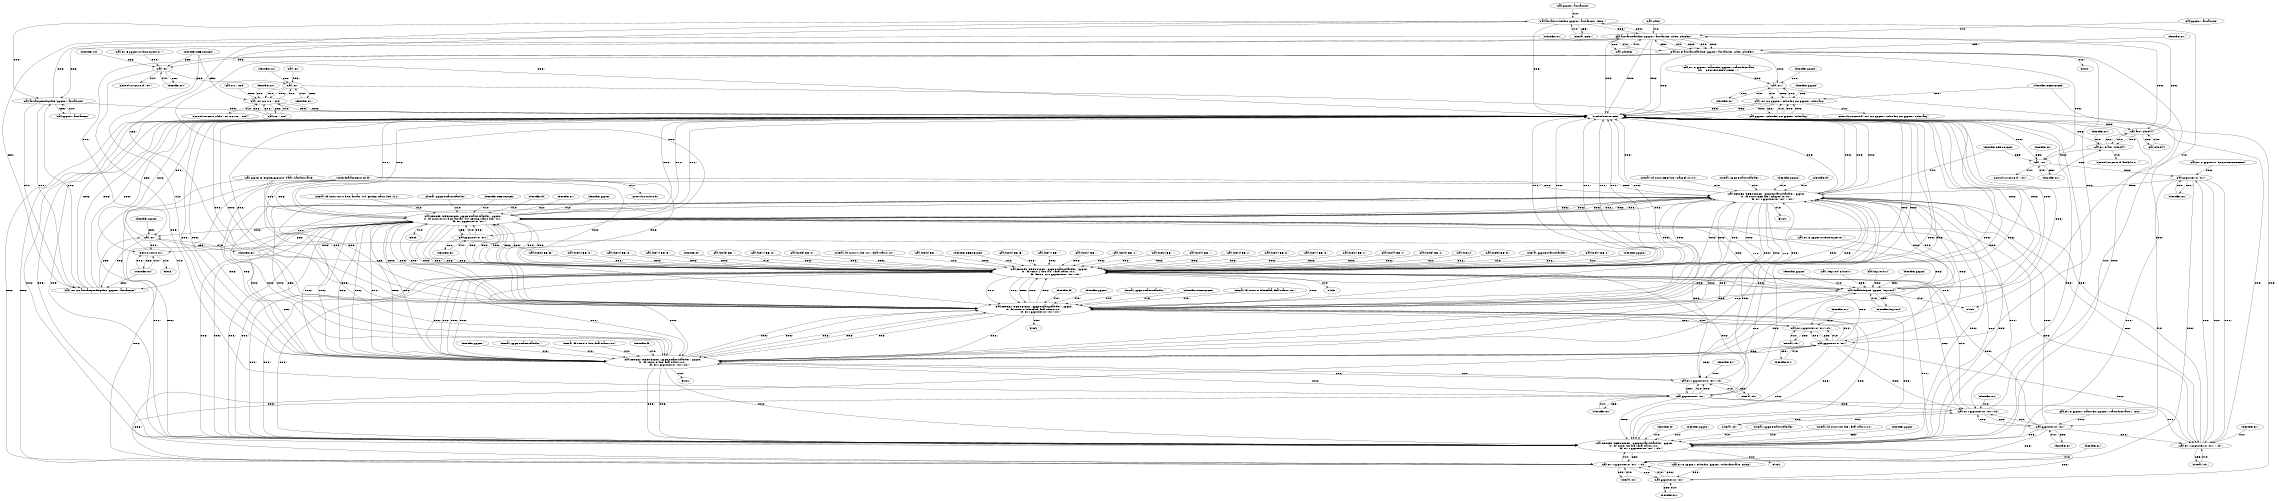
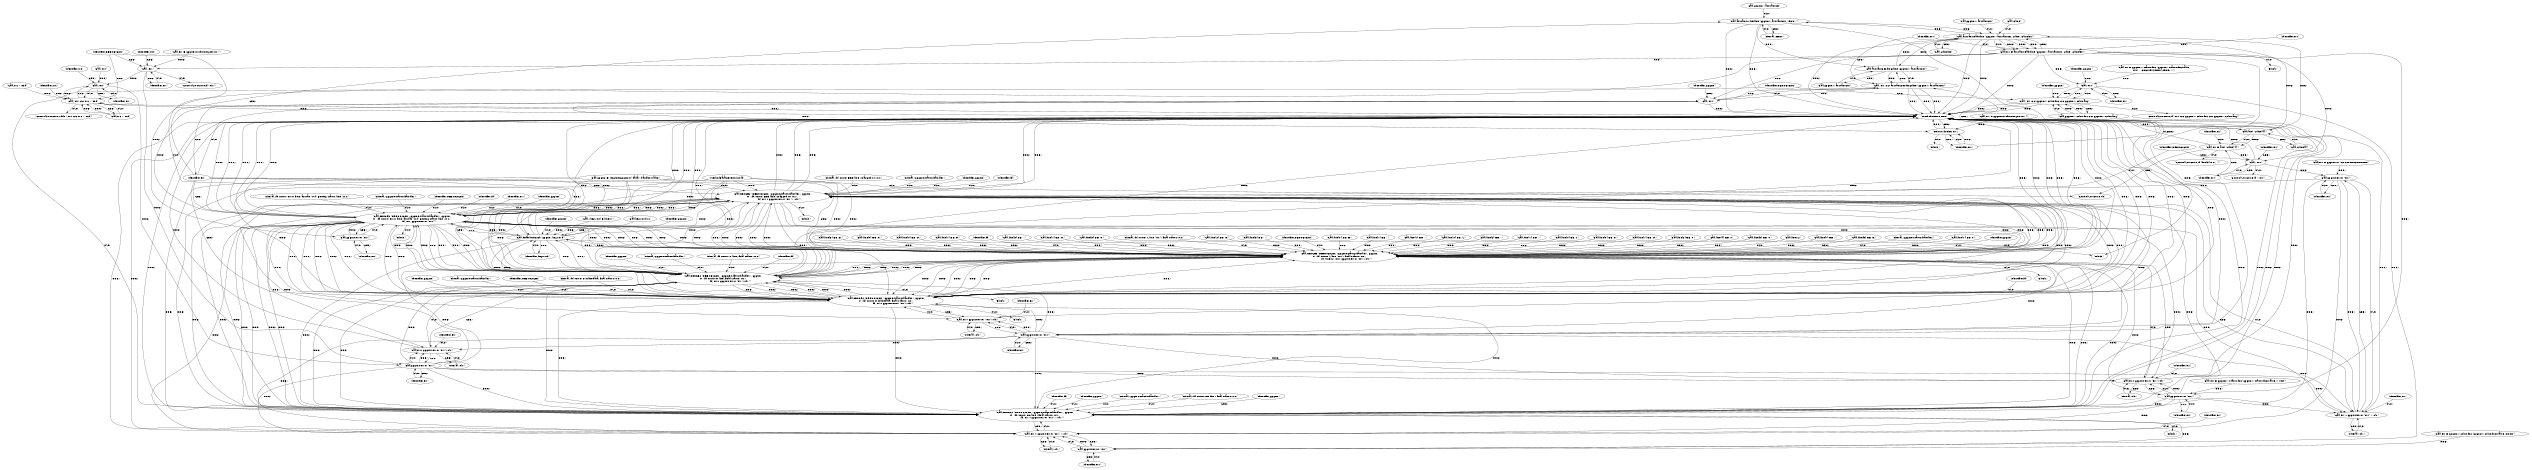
edge "(Call,assuan_pending_line (gpgsm->assuan_ctx))" -> "(MethodReturn,RET)": removed, label "DDG:"
edge "(Call,err = atoi (&line[4]))" -> "(Call,atoi (&line[4]))": now "(Call,err = atoi (&line[4]))" -> "(ControlStructure,do)"
edge "(Call,gpgsm = (engine_gpgsm_t) data->handler_value)" -> "(Call,default_inq_cb (gpgsm, keyword))": added, label "DDG:"
node "(Call,line[2] == 'R')": added
node "(Call,line[7] == ' ')": added
node "(Return,return err;)": label "(Return,return err;)" -> "(Return,linelen err;)"
